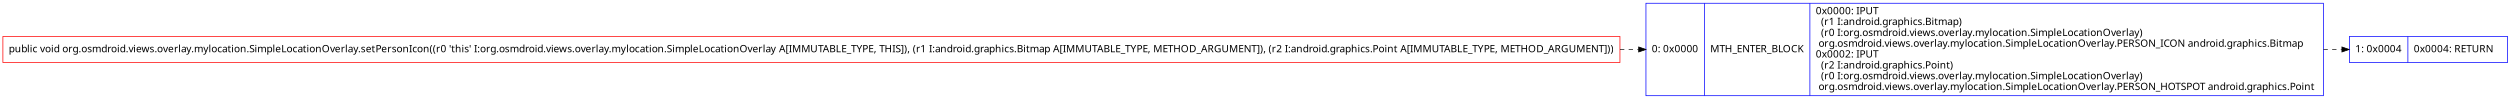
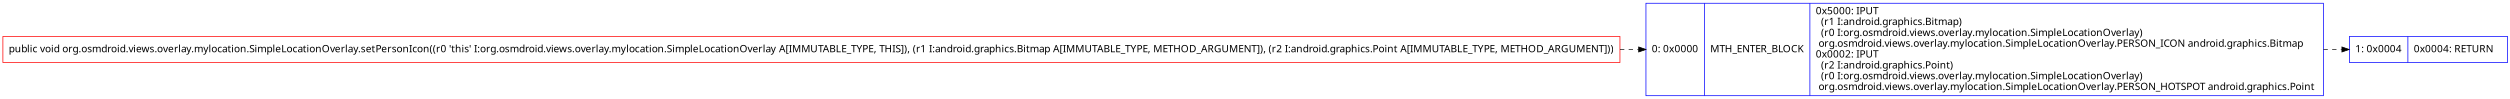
node "0: 0x0000": text "0x0000: IPUT" -> "0x5000: IPUT"
